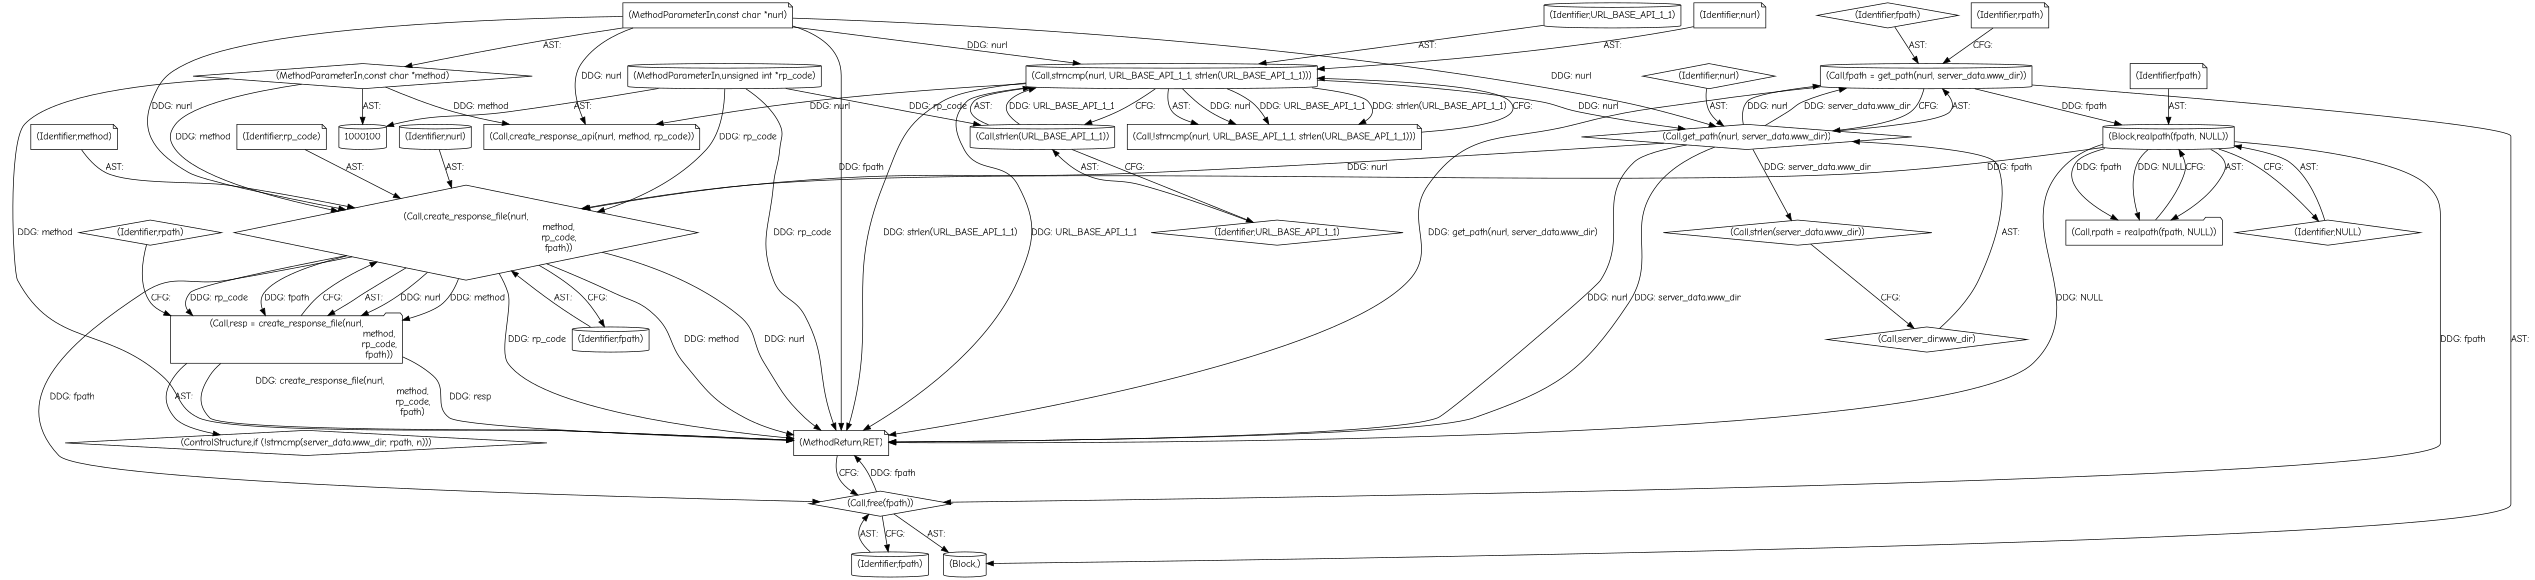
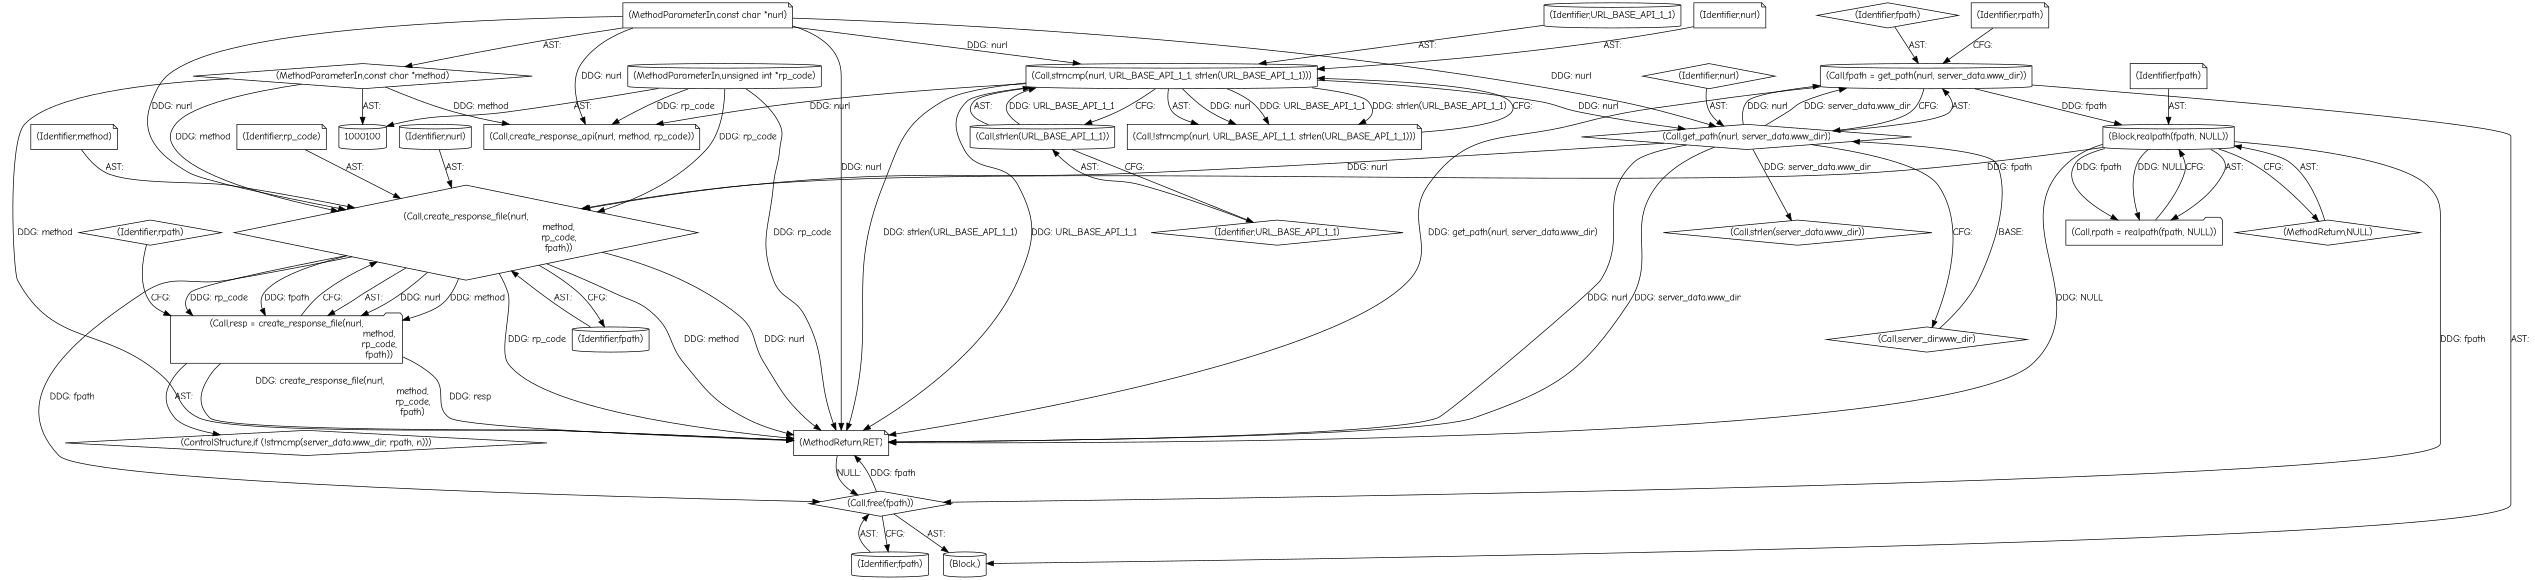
edge "(MethodParameterIn,unsigned int *rp_code)" -> "(Call,strlen(URL_BASE_API_1_1))": now "(MethodParameterIn,unsigned int *rp_code)" -> "(Call,create_response_api(nurl, method, rp_code))"
edge "(MethodParameterIn,const char *nurl)" -> "(MethodReturn,RET)": label "DDG: fpath" -> "DDG: nurl"
edge "(Call,server_dir.www_dir)" -> "(Call,get_path(nurl, server_data.www_dir))": label "AST: " -> "BASE: "
node "(Identifier,NULL)": label "(Identifier,NULL)" -> "(MethodReturn,NULL)"
edge "(Call,strlen(server_data.www_dir))" -> "(Call,server_dir.www_dir)": now "(Call,get_path(nurl, server_data.www_dir))" -> "(Call,server_dir.www_dir)"
edge "(MethodReturn,RET)" -> "(Call,free(fpath))": label "CFG: " -> "NULL: "
